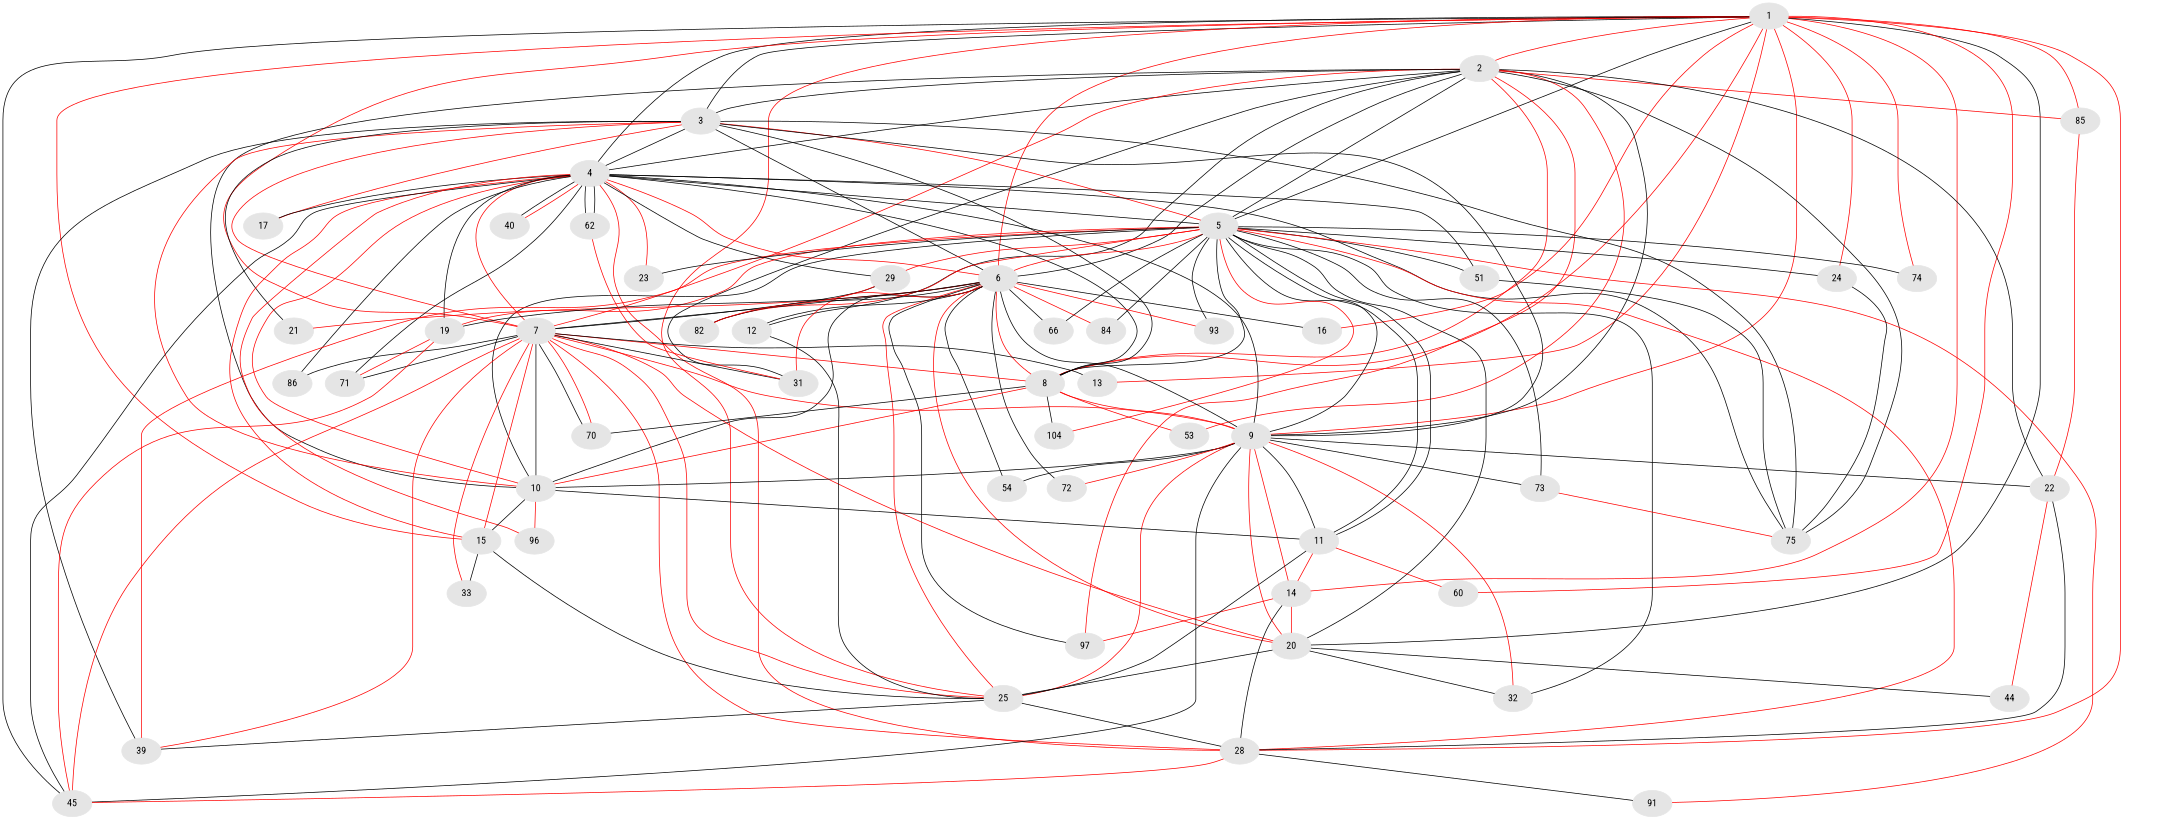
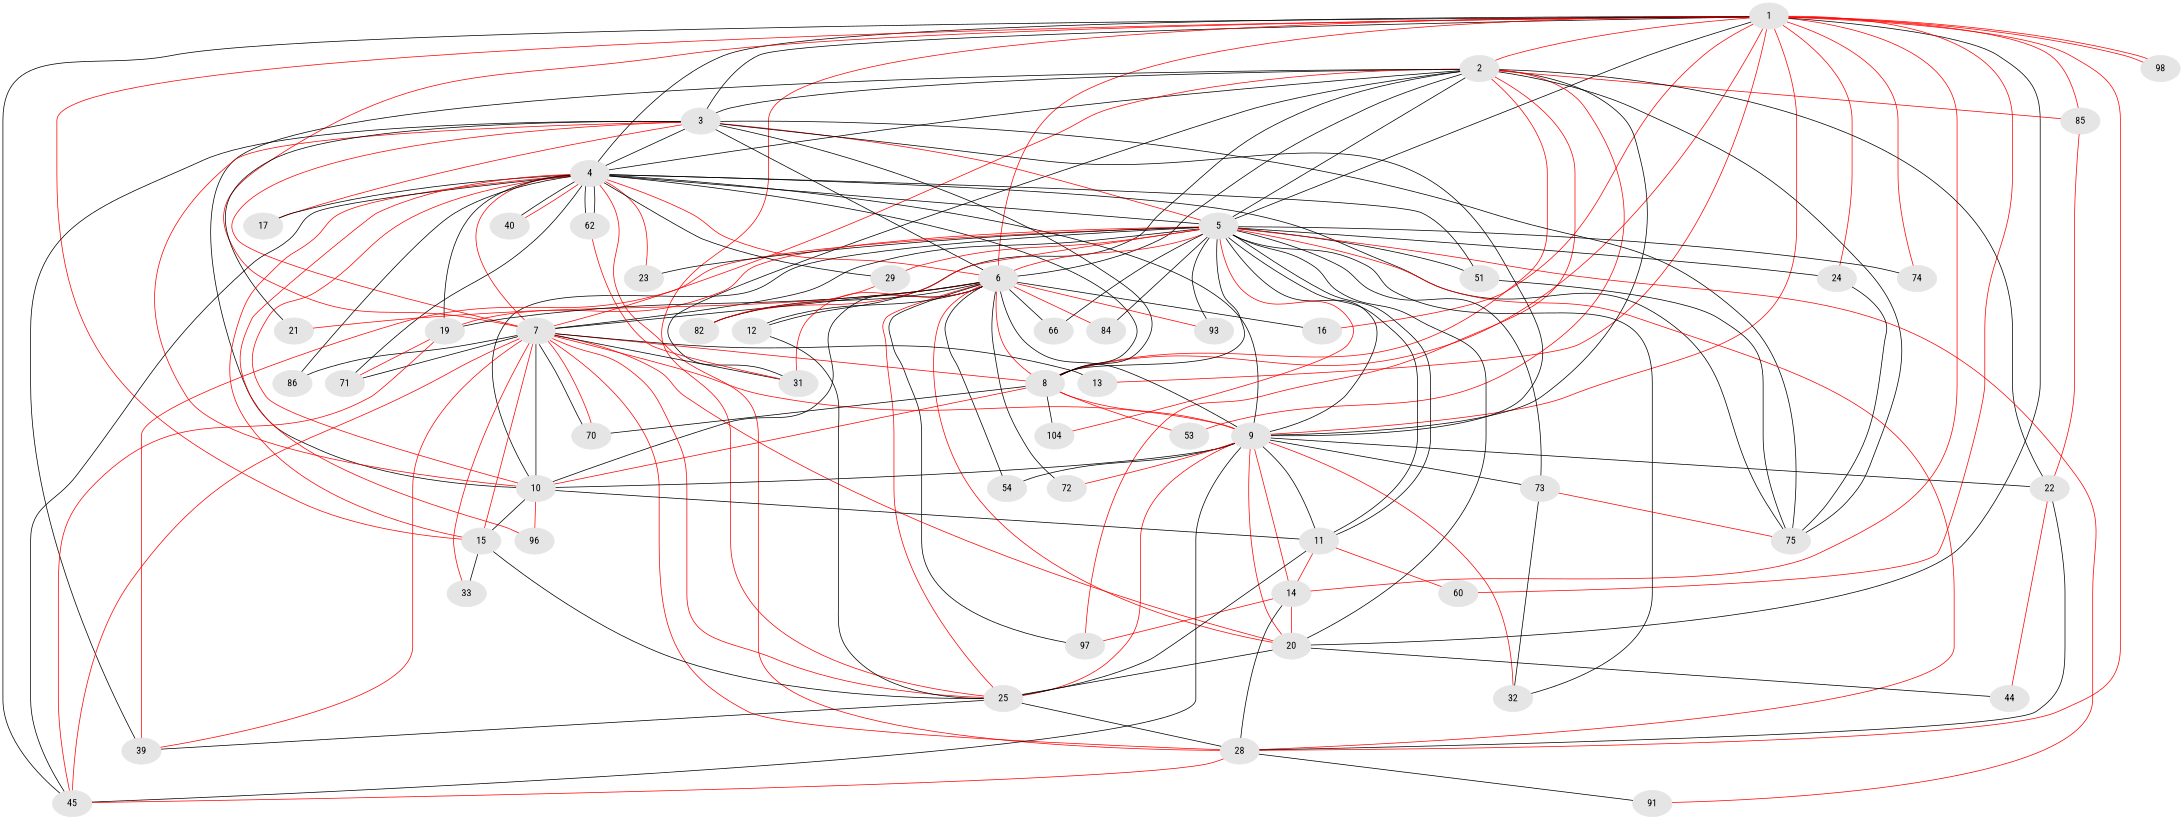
node "98": added
edge "29" -- "7": now "5" -- "7"
edge "20" -- "32": now "73" -- "32"
